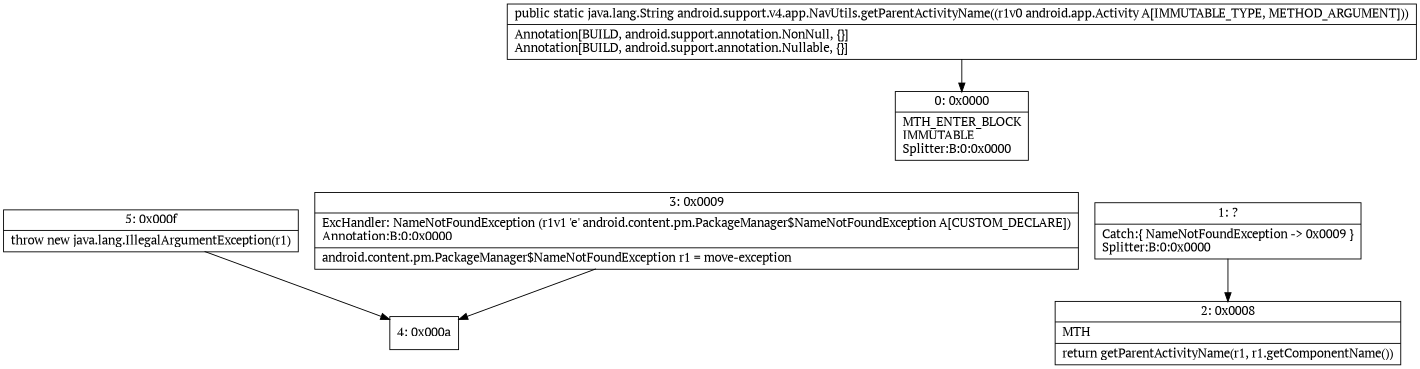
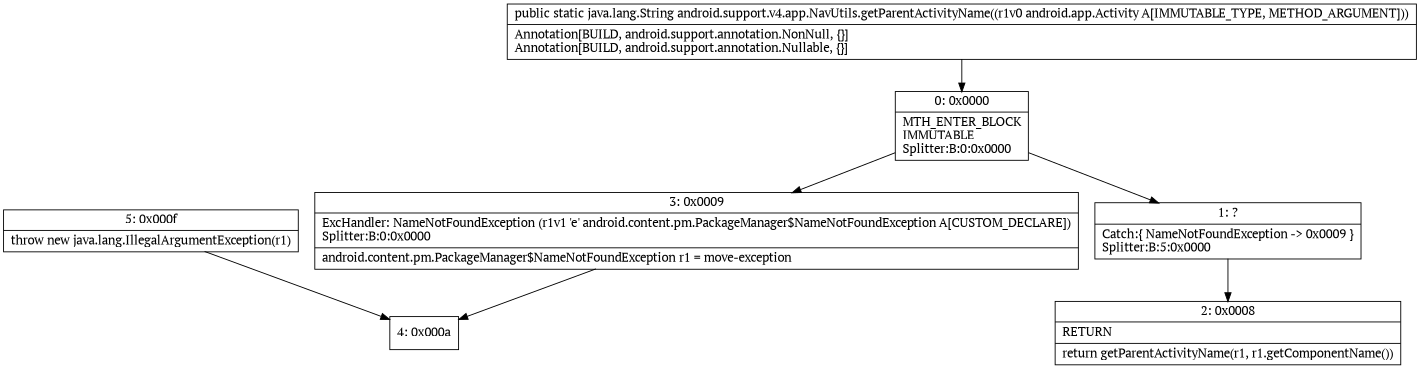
edge "0: 0x0000" -> "3: 0x0009": added
edge "0: 0x0000" -> "1: ?": added
node "3: 0x0009": text "Annotation:B:0:0x0000" -> "Splitter:B:0:0x0000"
node "1: ?": text "Splitter:B:0:0x0000" -> "Splitter:B:5:0x0000"
node "2: 0x0008": text "MTH" -> "RETURN"
